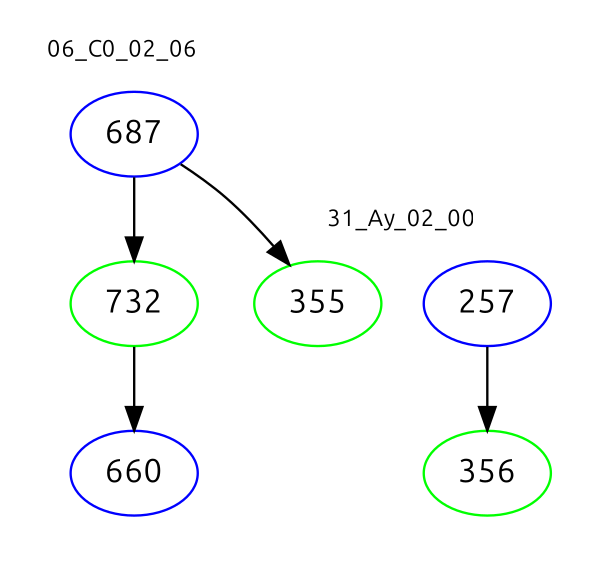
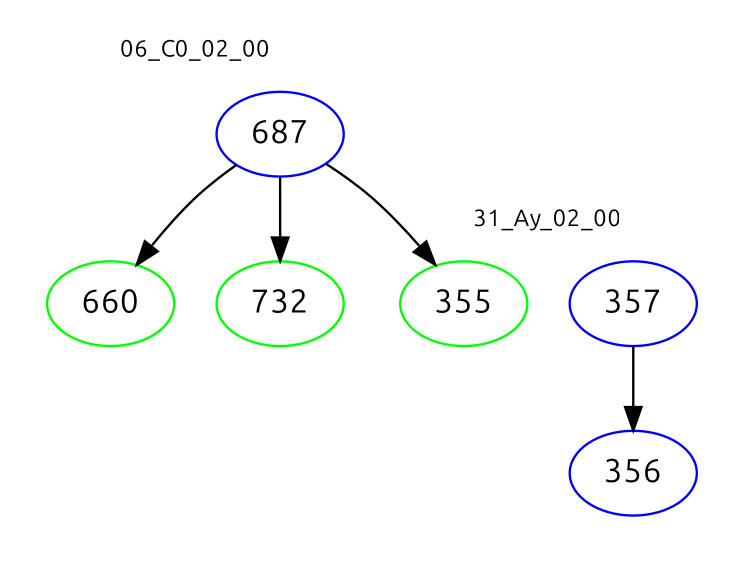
cluster "06_C0_02_06": label "06_C0_02_06" -> "06_C0_02_00"
node "257": label "257" -> "357"
edge "732" -> "660": now "687" -> "660"
node "660": color blue -> green
node "356": color green -> blue
